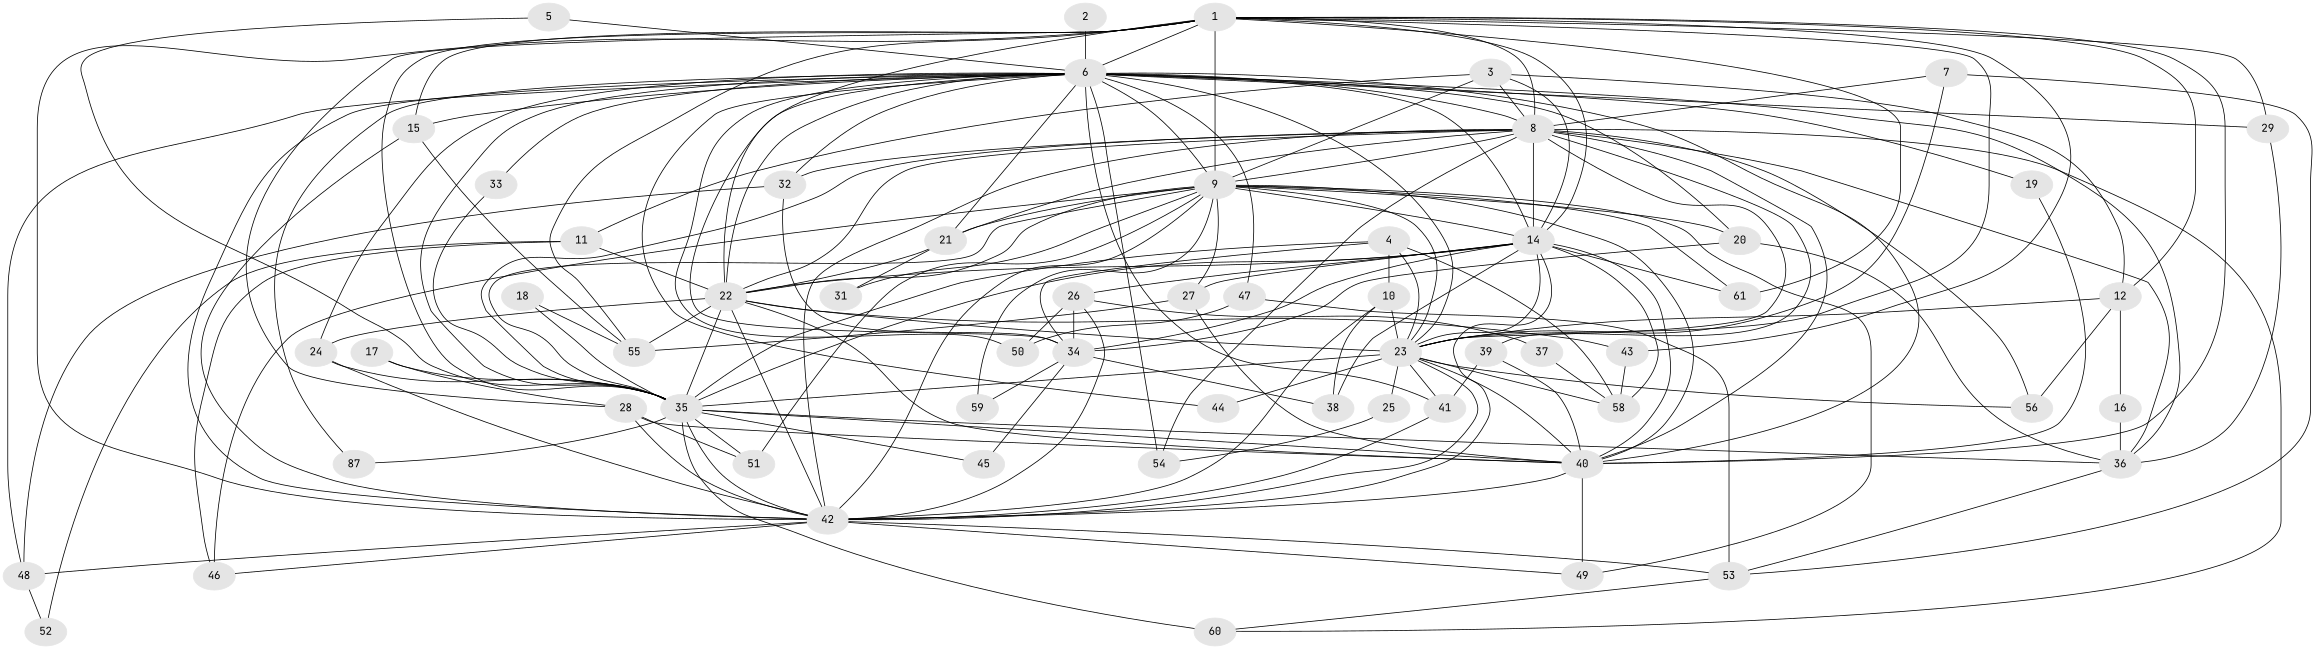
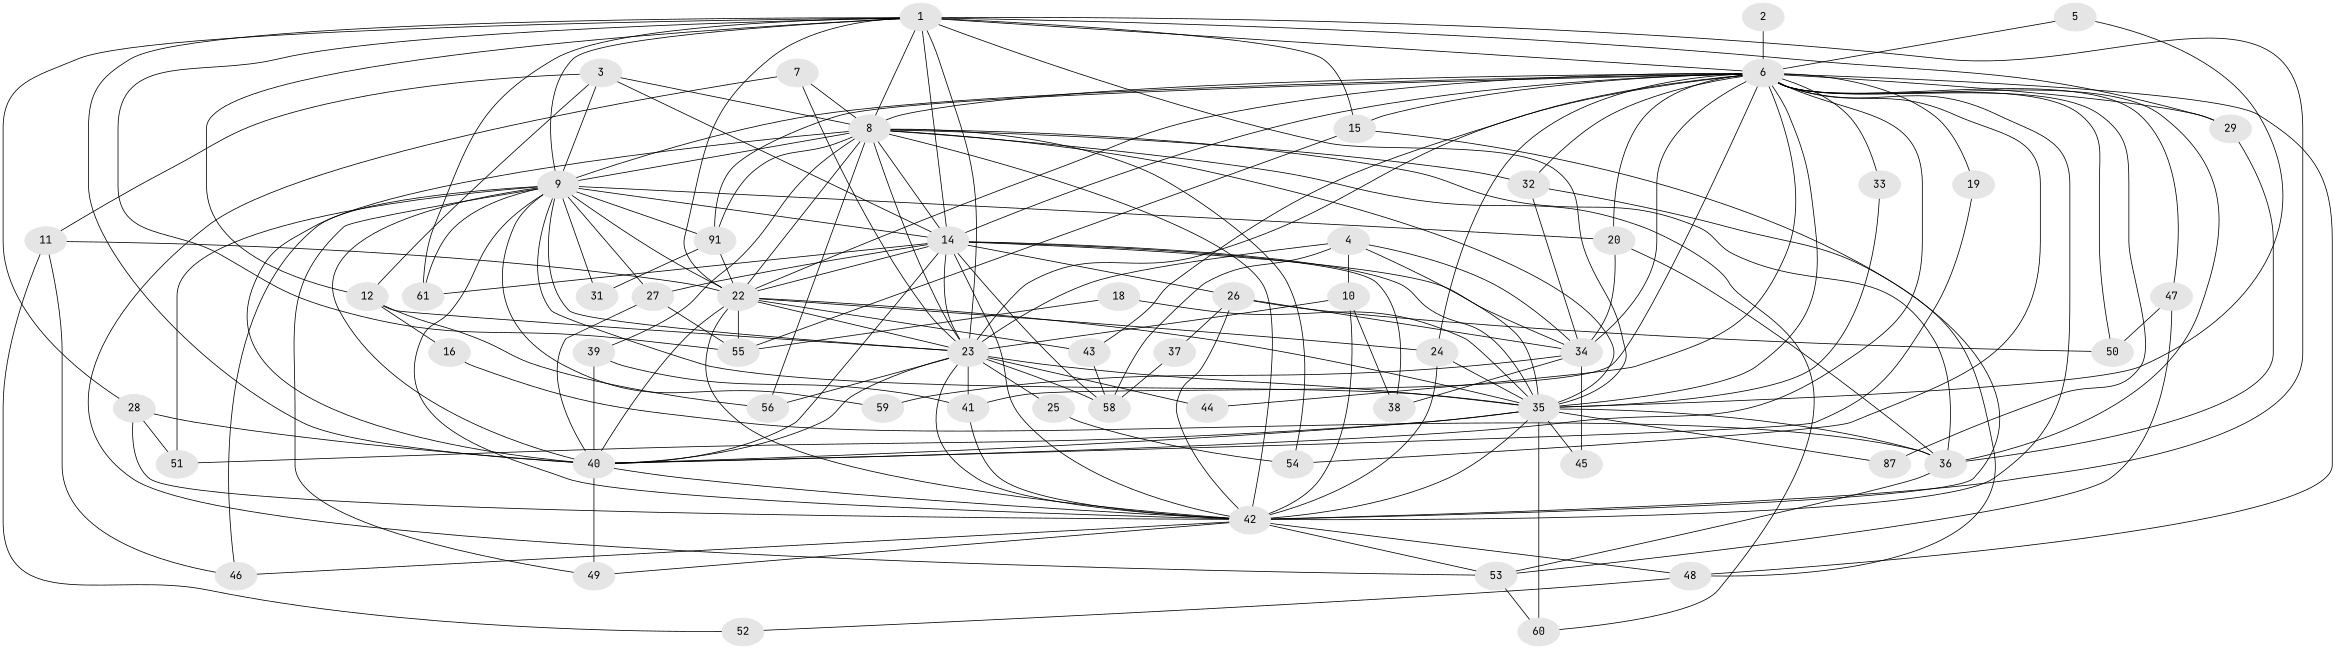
edge "1" -- "43": now "6" -- "43"
node "21": label "21" -> "91"
node "17": removed
